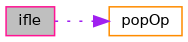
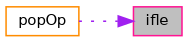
edge "ifle" -> "popOp": reversed
